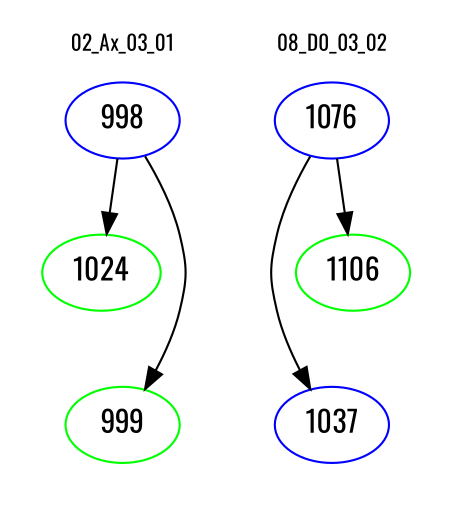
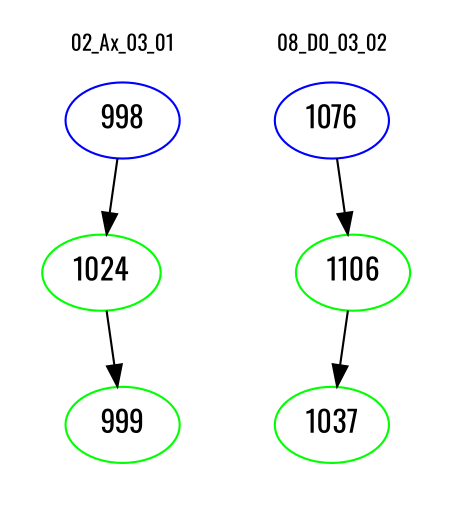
edge "998" -> "999": now "1024" -> "999"
edge "1076" -> "1037": now "1106" -> "1037"
node "1037": color blue -> green
